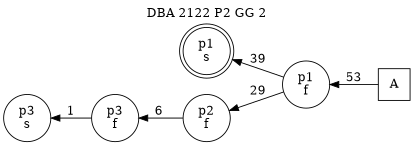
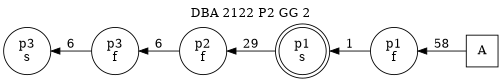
edge "p1 f" -> "p1 s": label "39" -> "1"
edge "A" -> "p1 f": label "53" -> "58"
edge "p1 f" -> "p2 f": now "p1 s" -> "p2 f"
edge "p3 f" -> "p3 s": label "1" -> "6"
